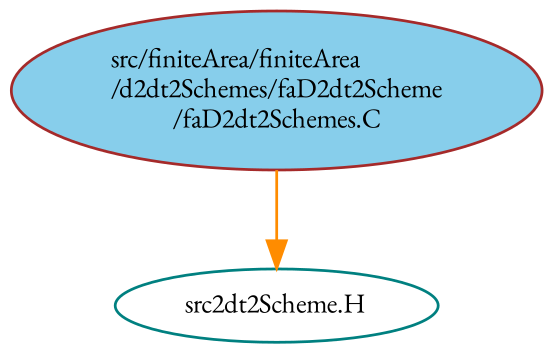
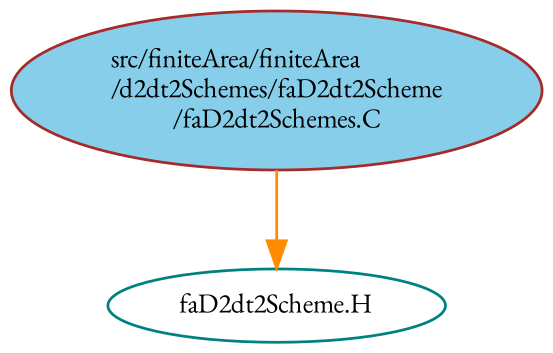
node "src2dt2Scheme.H": label "src2dt2Scheme.H" -> "faD2dt2Scheme.H"
